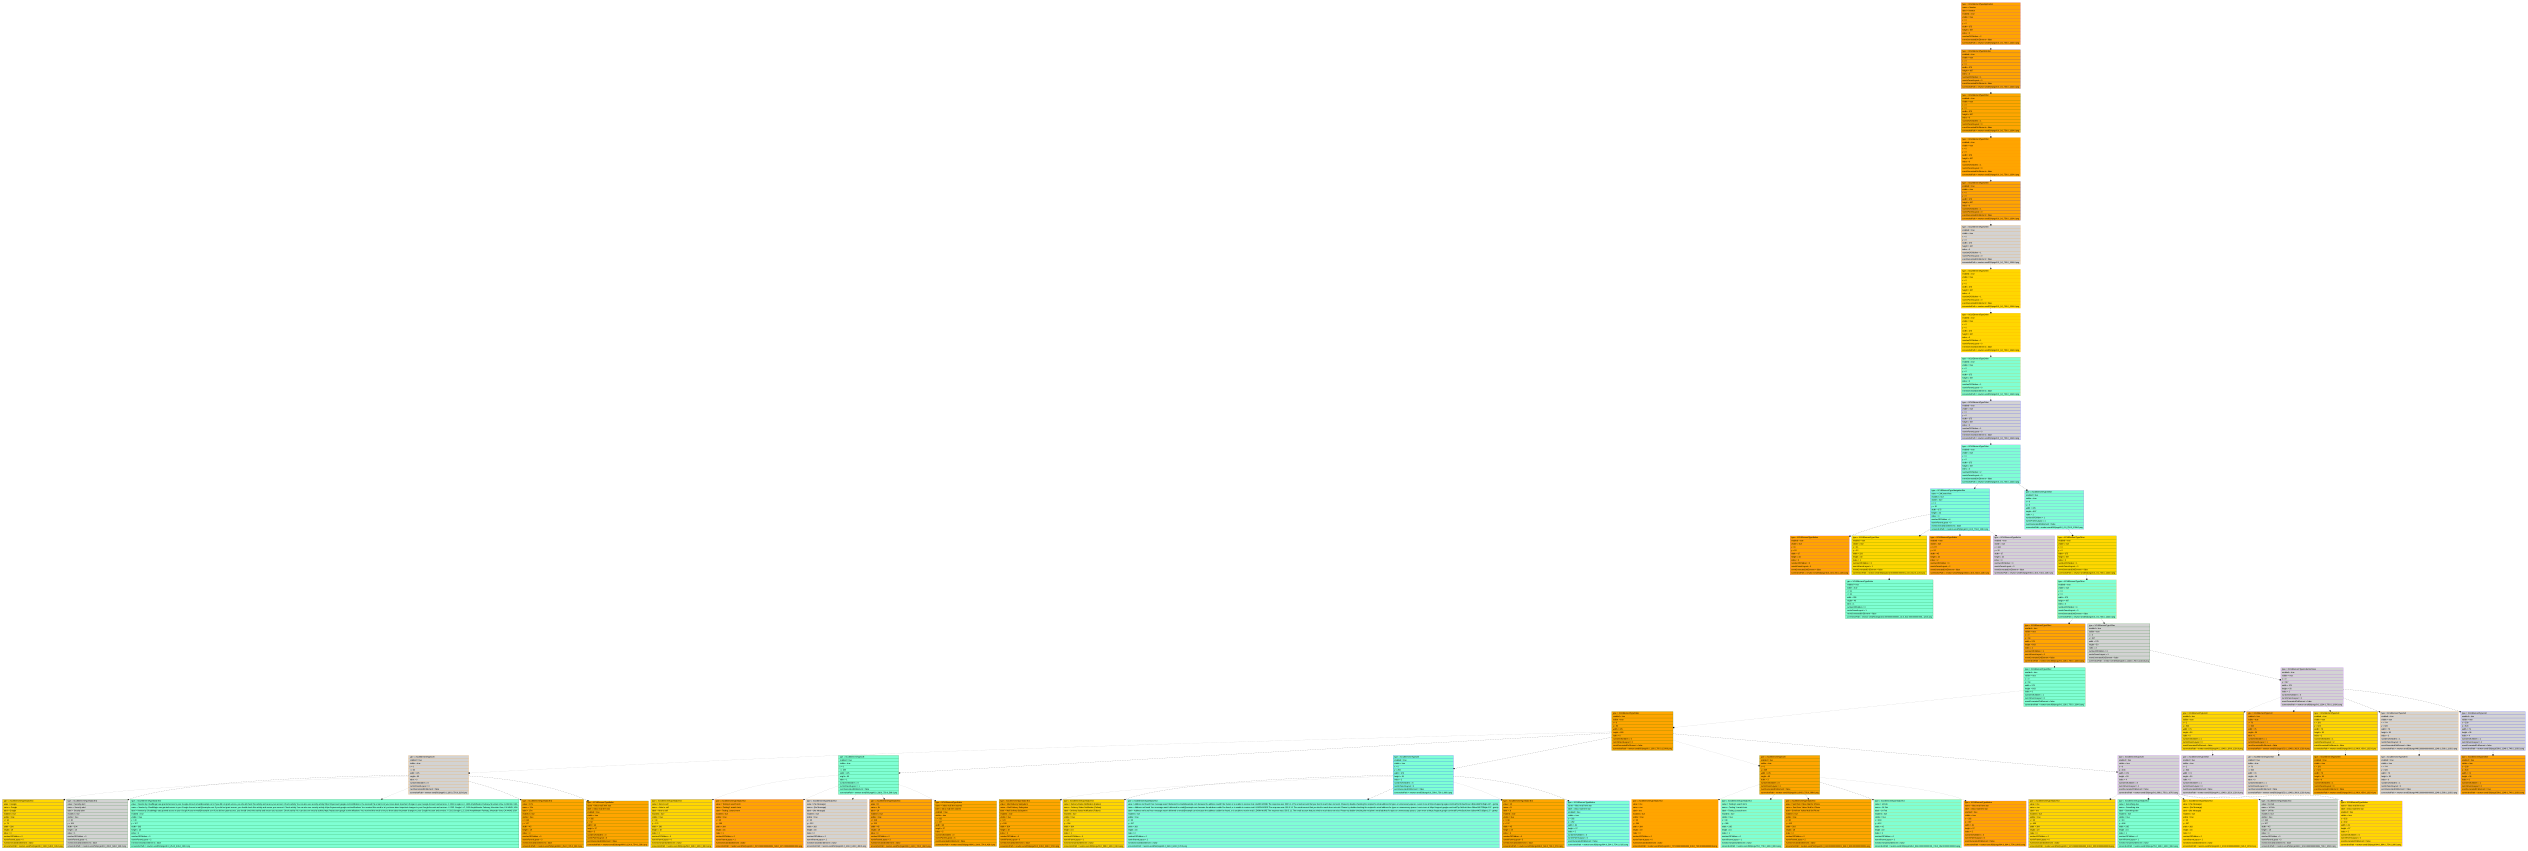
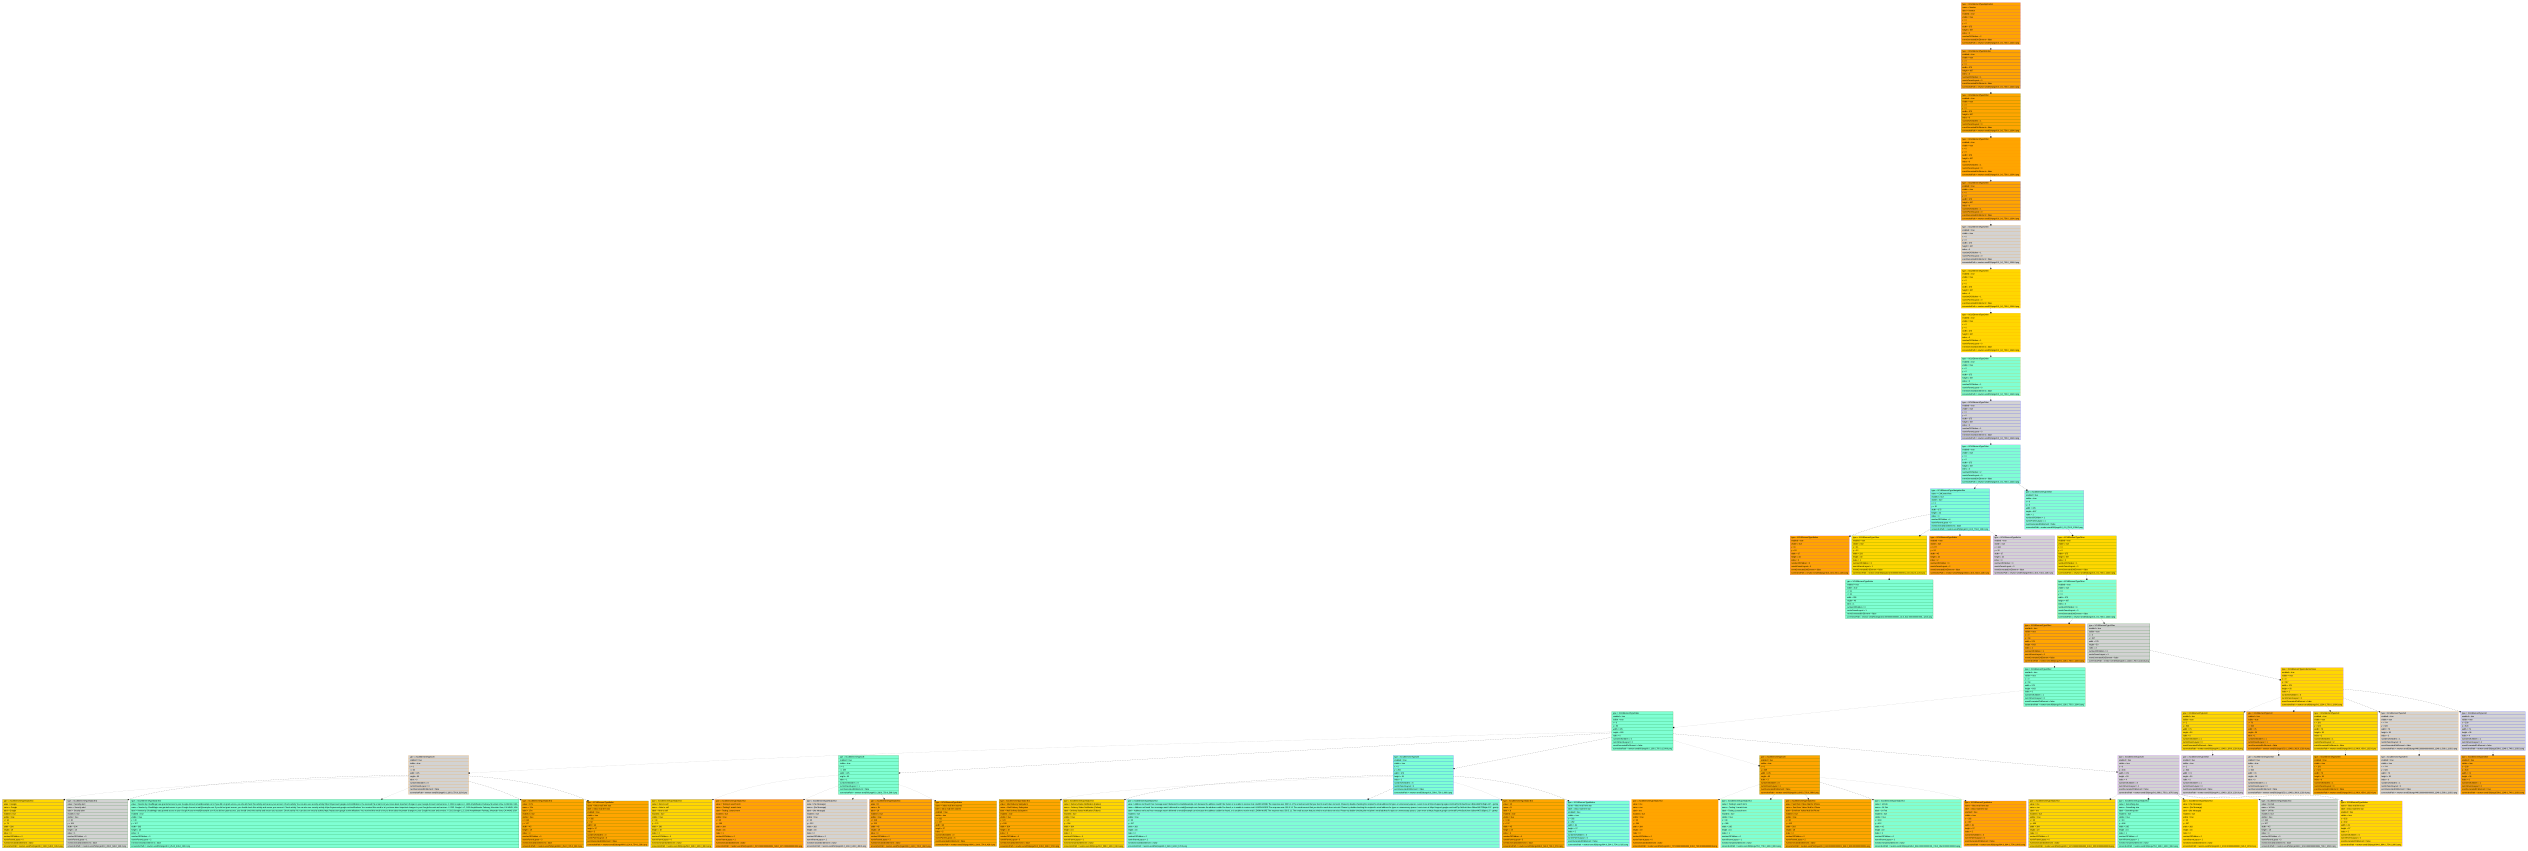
node "type = XCUIElementTypeCollectionView": fillcolor lightgrey -> gold
node "type = XCUIElementTypeTable": fillcolor orange -> aquamarine
